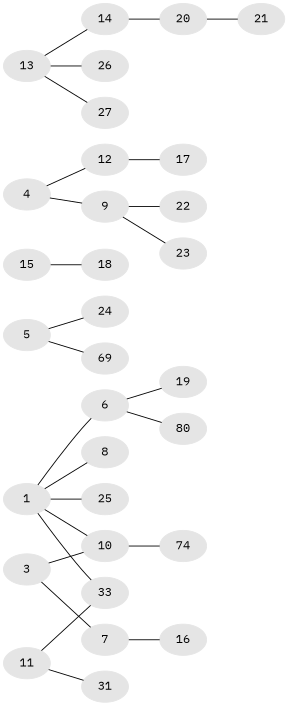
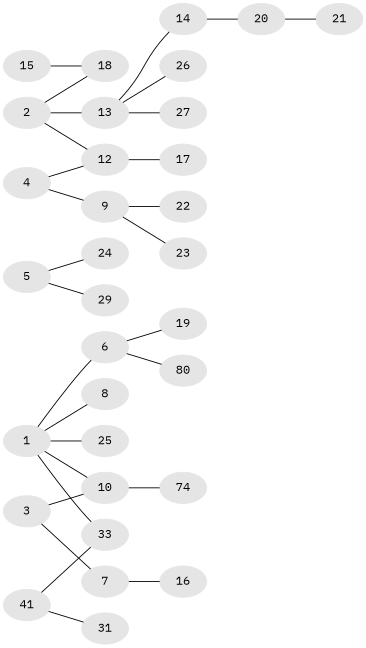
node "2": added
node "69": label "69" -> "29"
node "11": label "11" -> "41"
